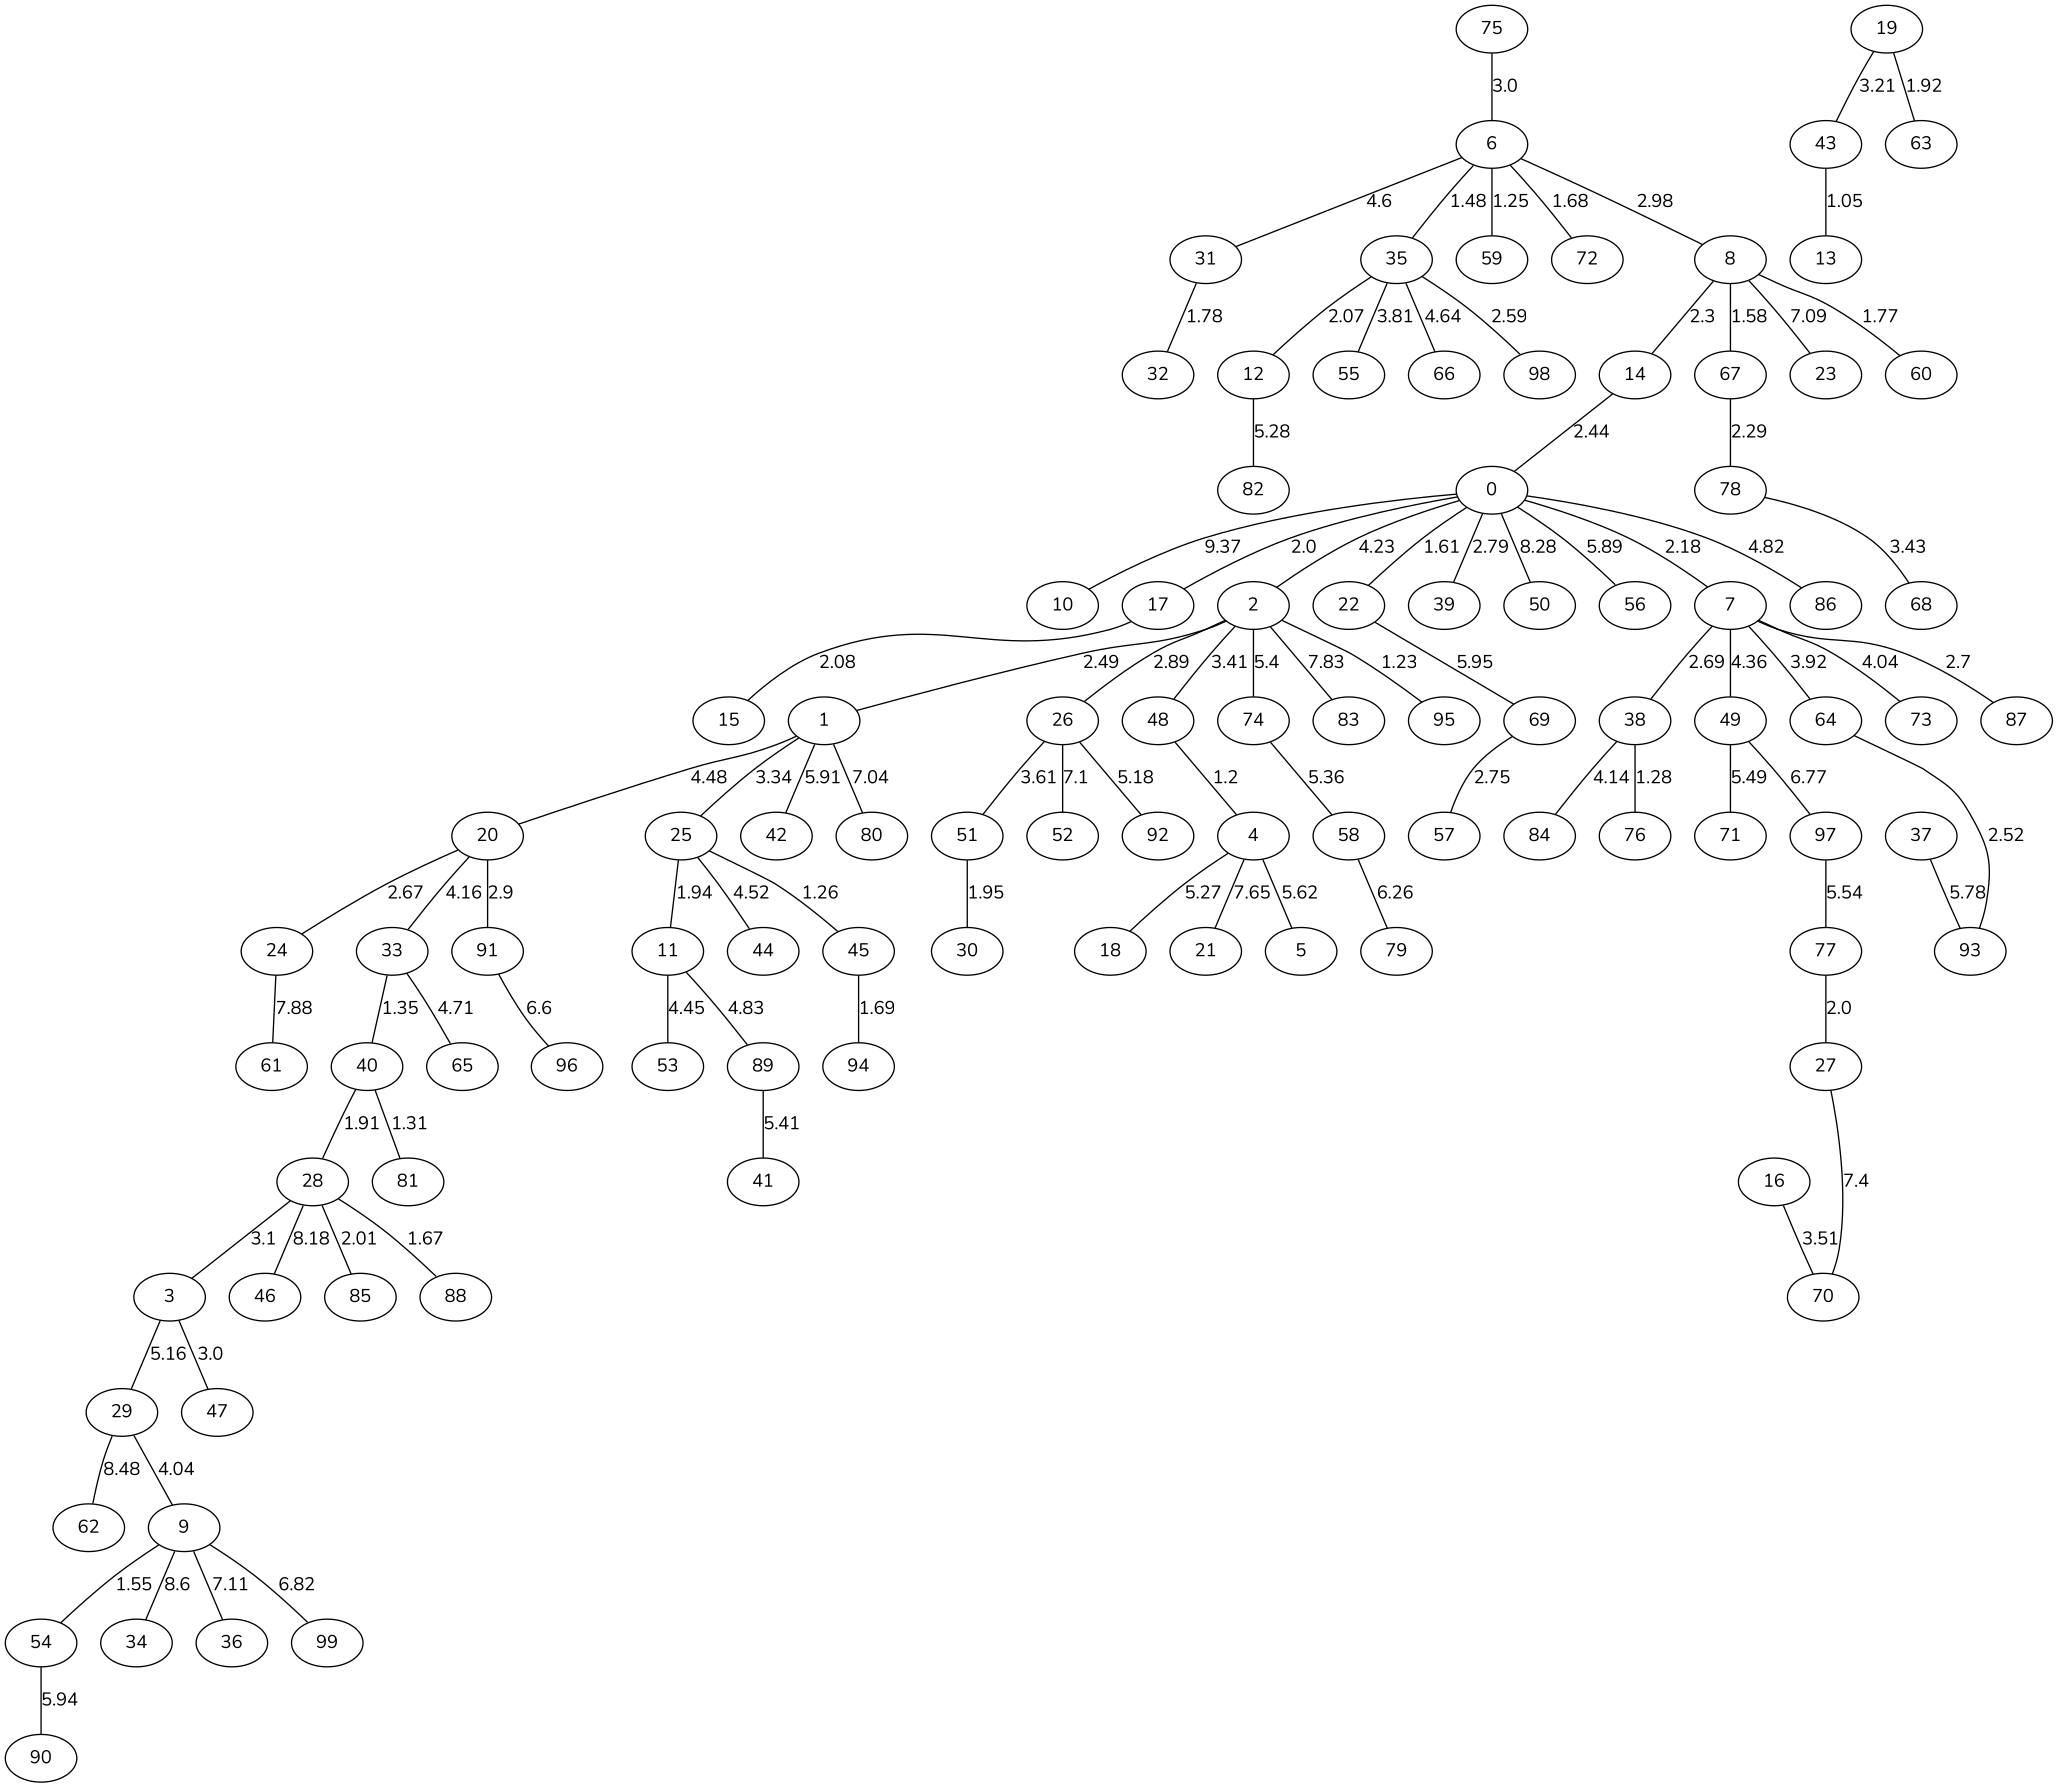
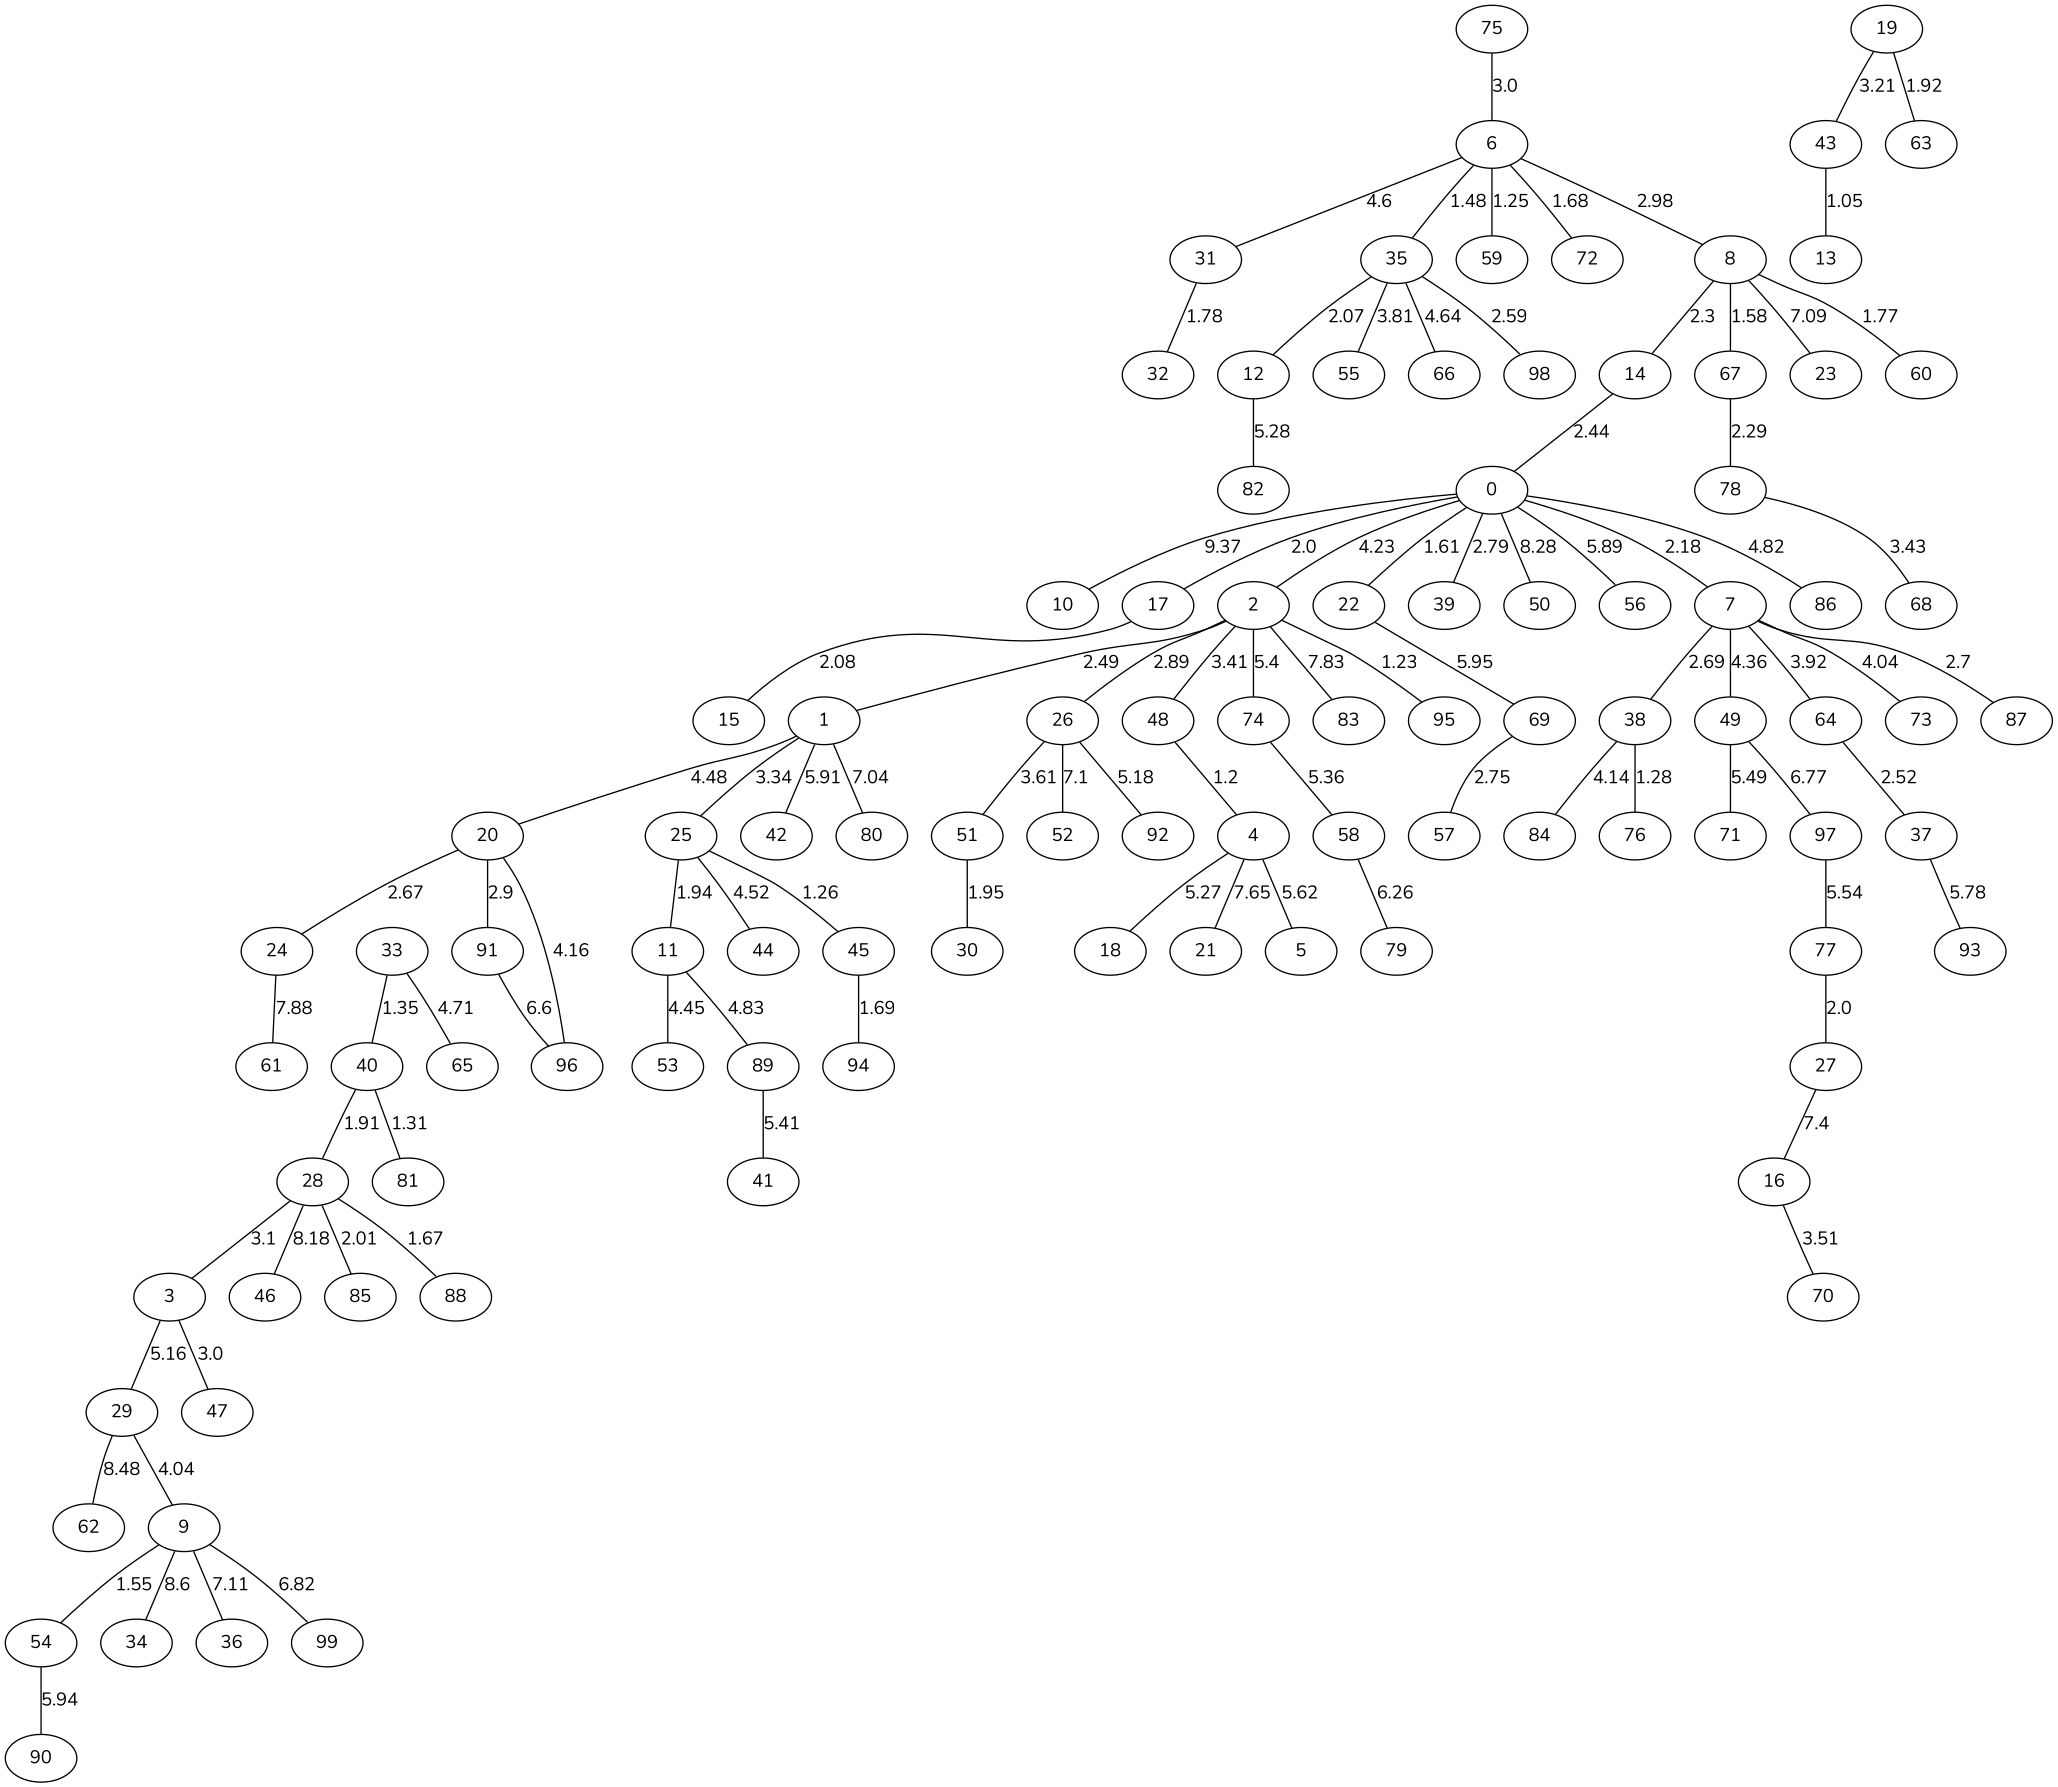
edge "64" -- "93": now "64" -- "37"
edge "20" -- "33": now "20" -- "96"
edge "27" -- "70": now "27" -- "16"
